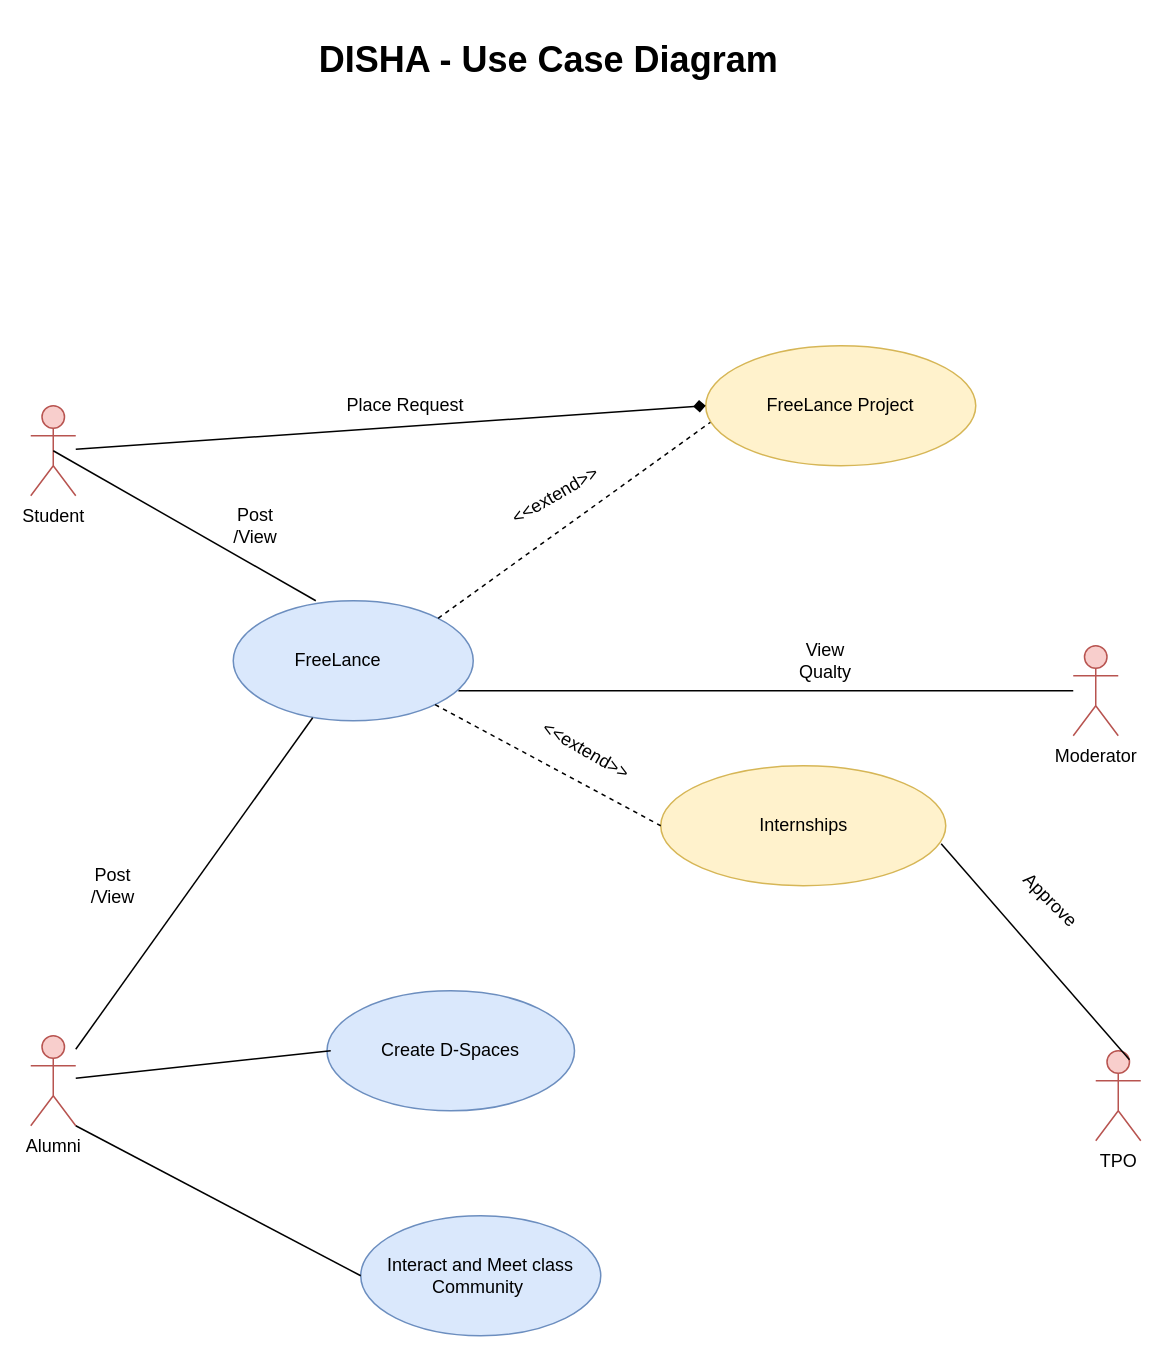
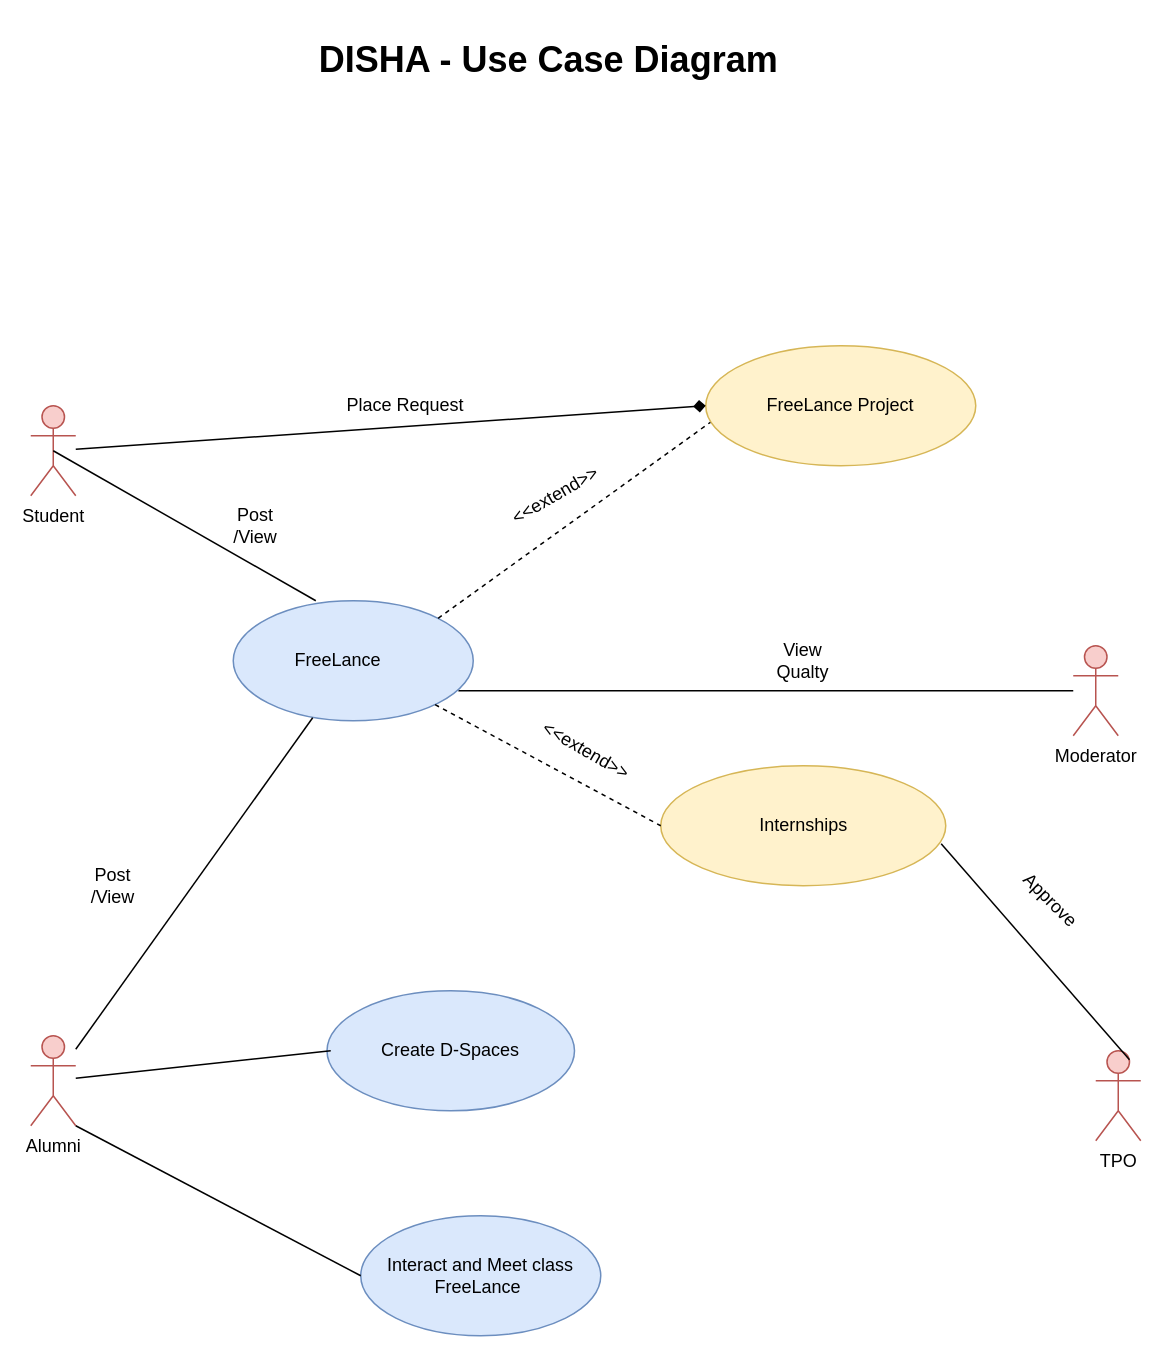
node "View Qualty": moved (826, 661) -> (803, 661)
node "Interact and Meet class Community": label "Interact and Meet class Community" -> "Interact and Meet class FreeLance"
